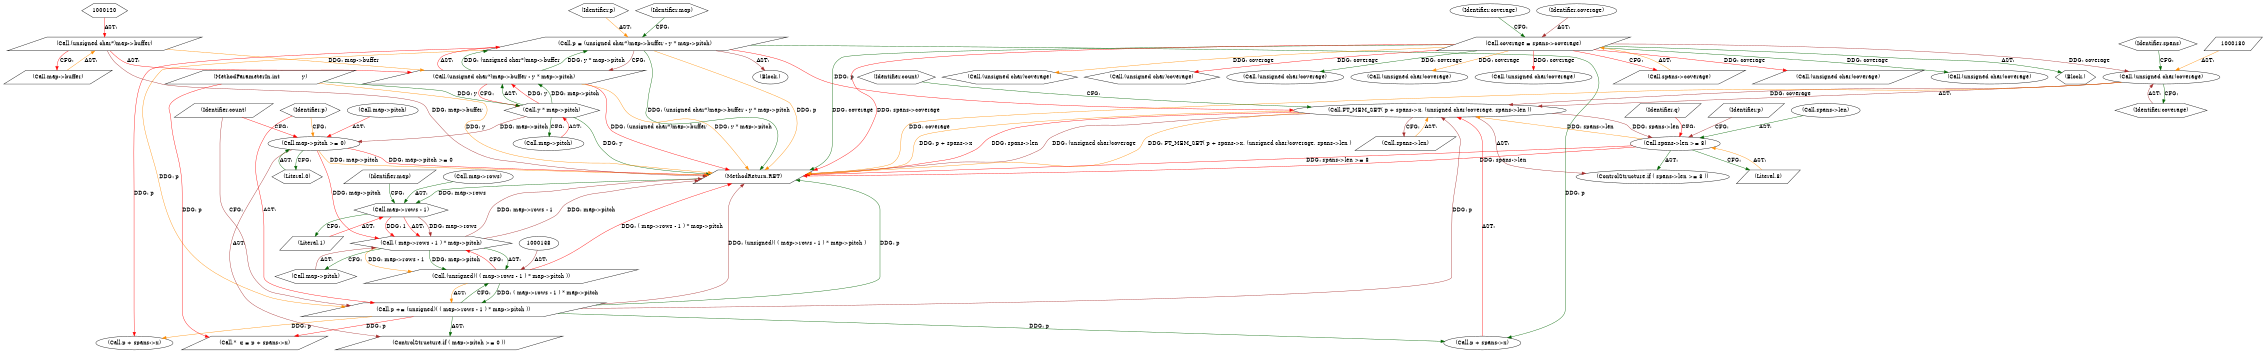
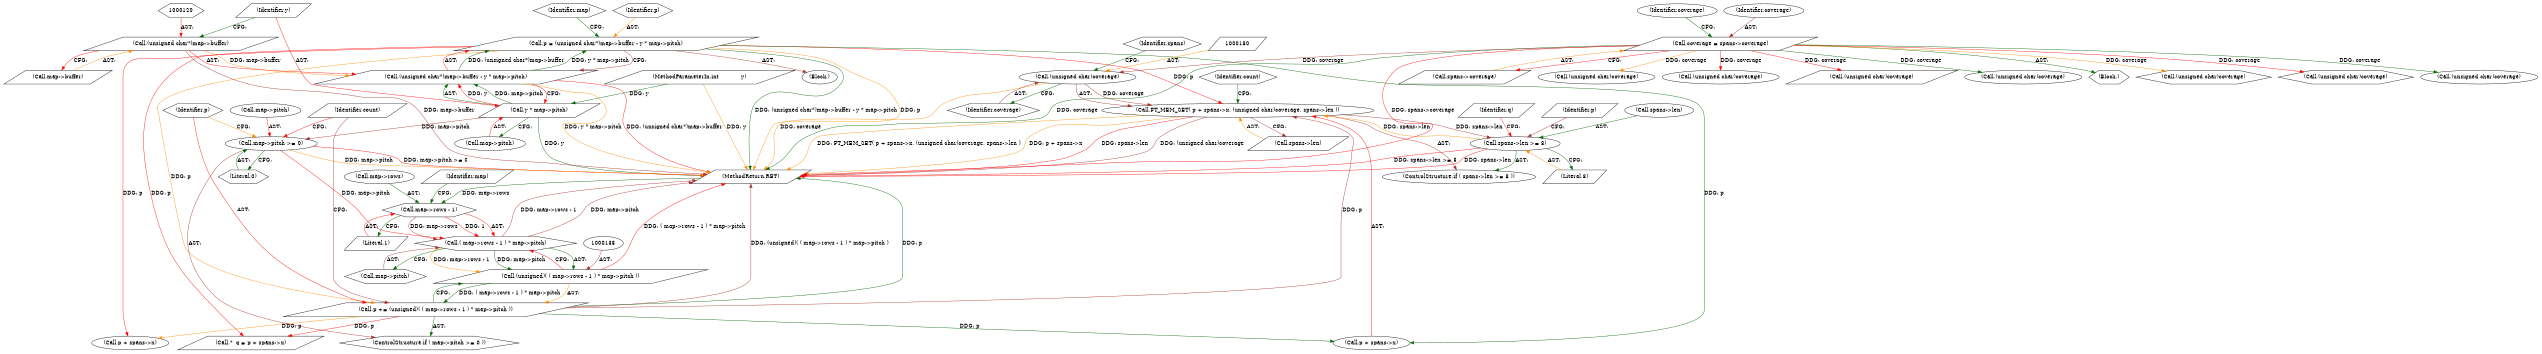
node "(Identifier,y)": added
node "(Call,y * map->pitch)": shape hexagon -> parallelogram
edge "(MethodParameterIn,int             y)" -> "(Call,*  q = p + spans->x)": now "(Call,p = (unsigned char*)map->buffer - y * map->pitch)" -> "(Call,*  q = p + spans->x)"
node "(ControlStructure,if ( map->pitch >= 0 ))": shape parallelogram -> hexagon
